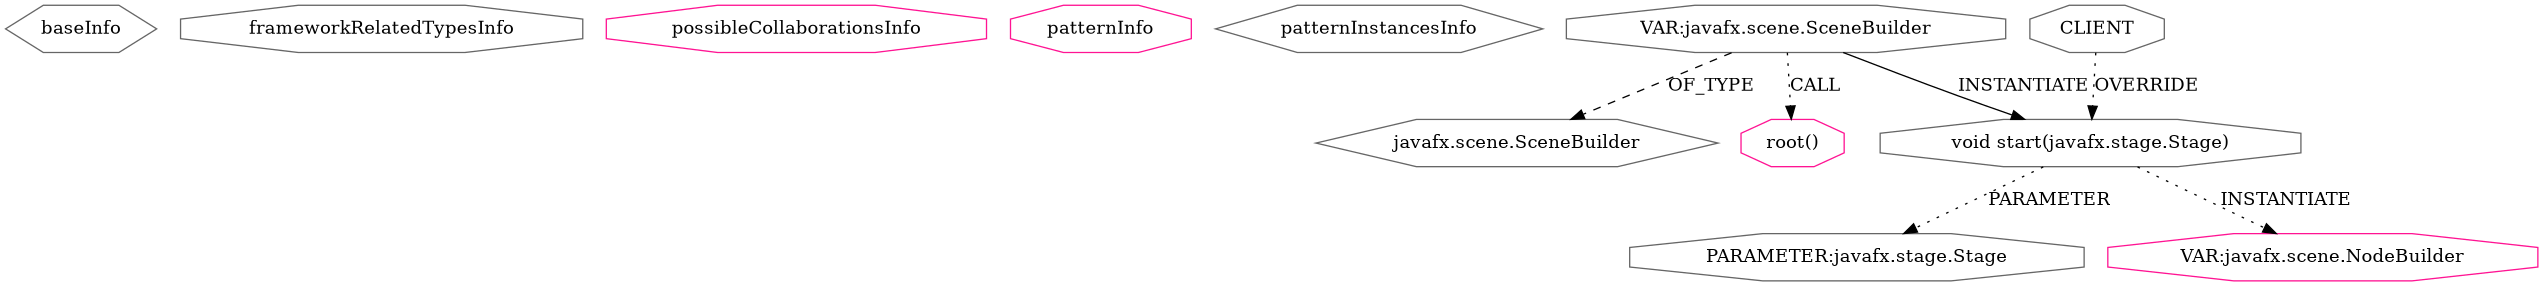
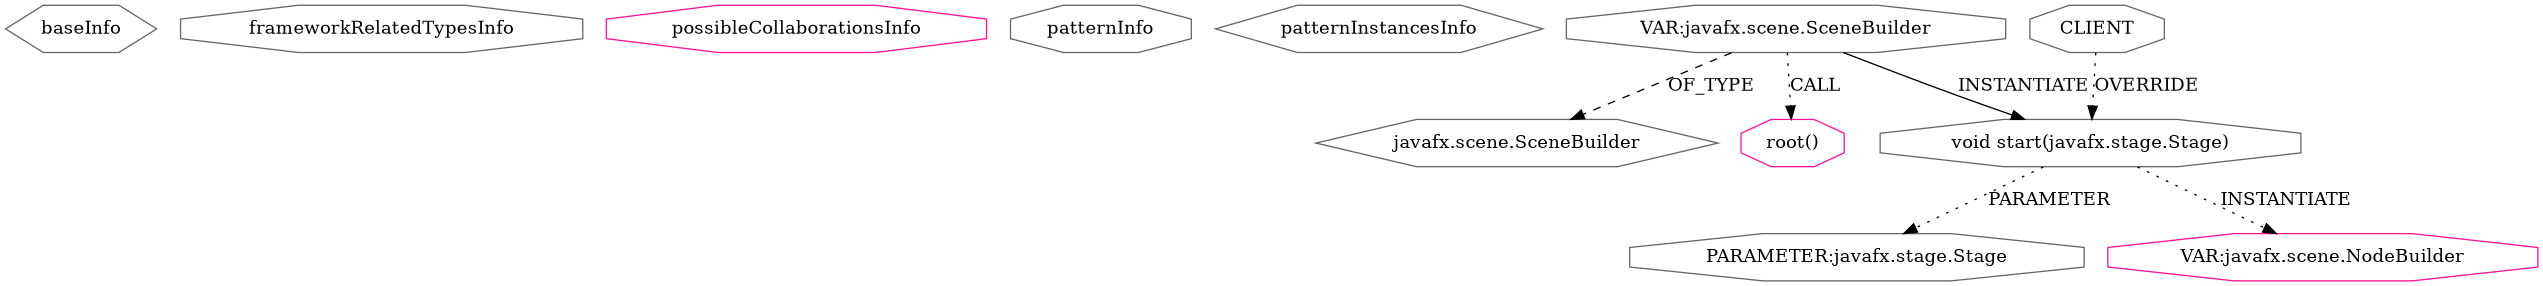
node "patternInfo": color deeppink -> gray40
